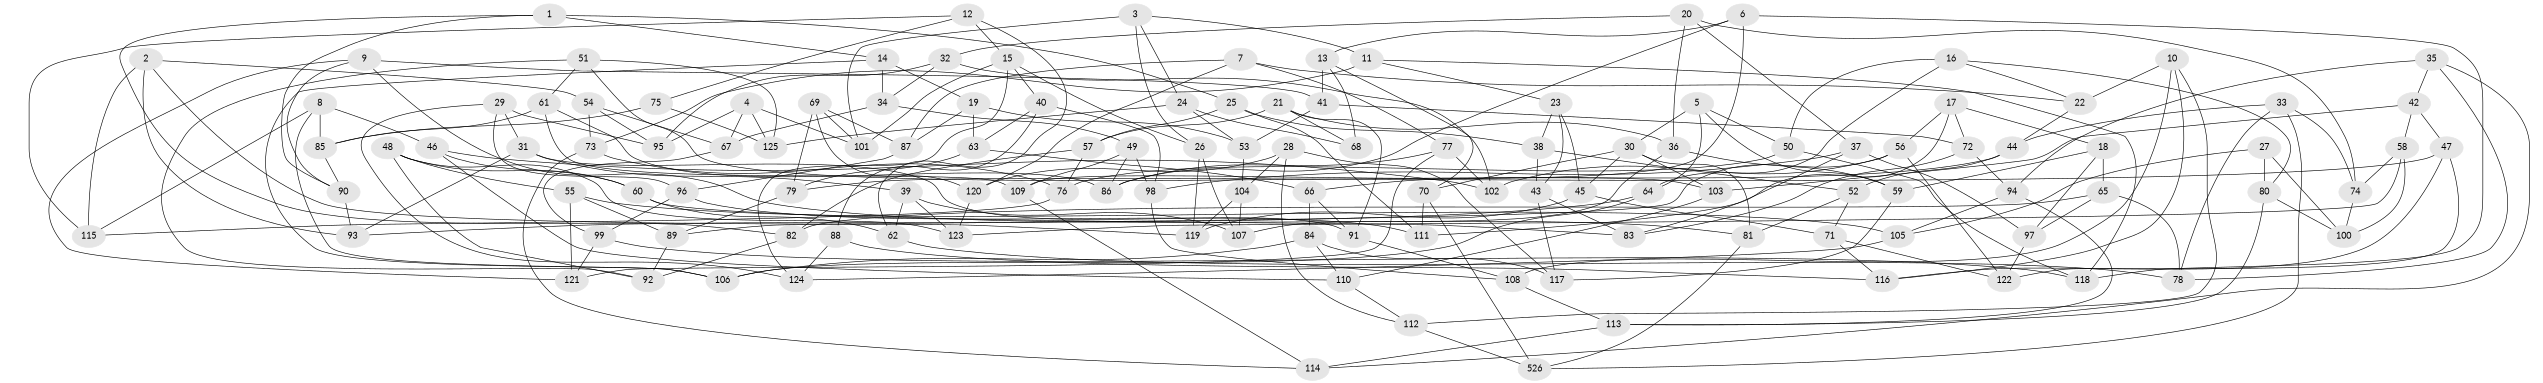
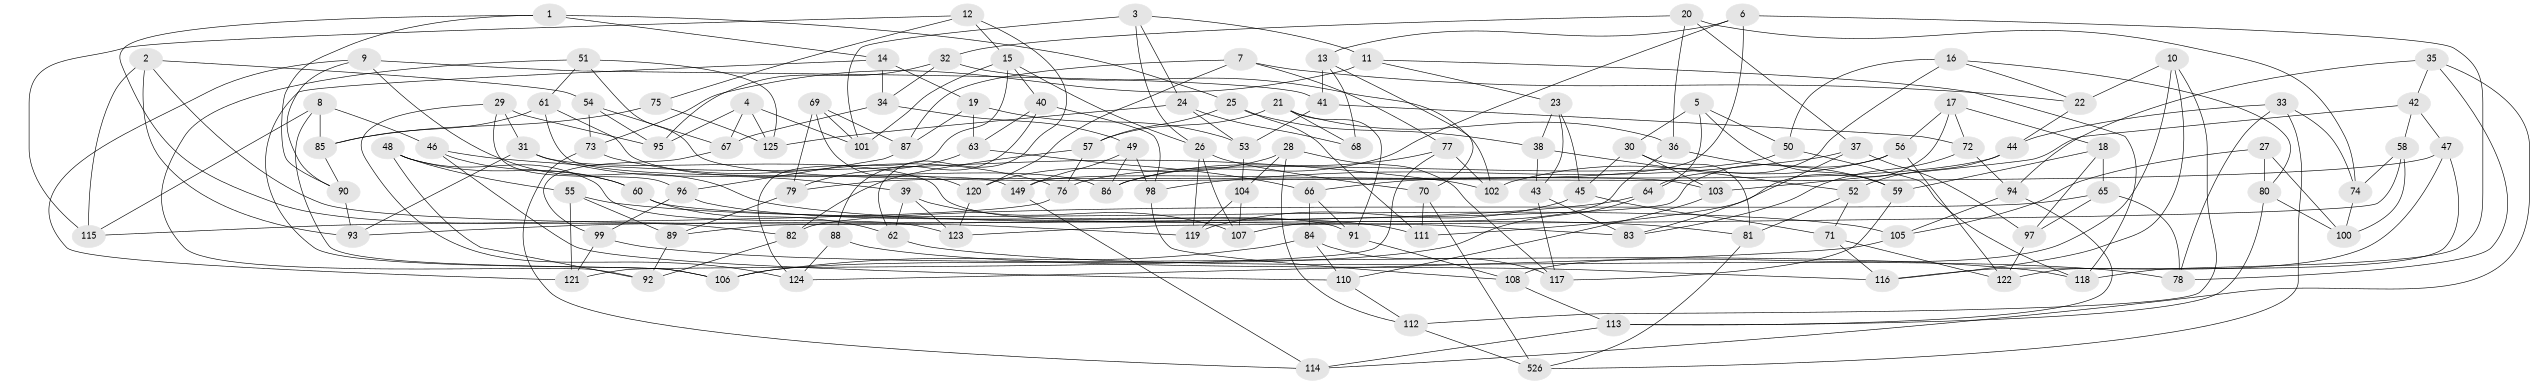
edge "30" -- "70": now "26" -- "70"
node "109": label "109" -> "149"
